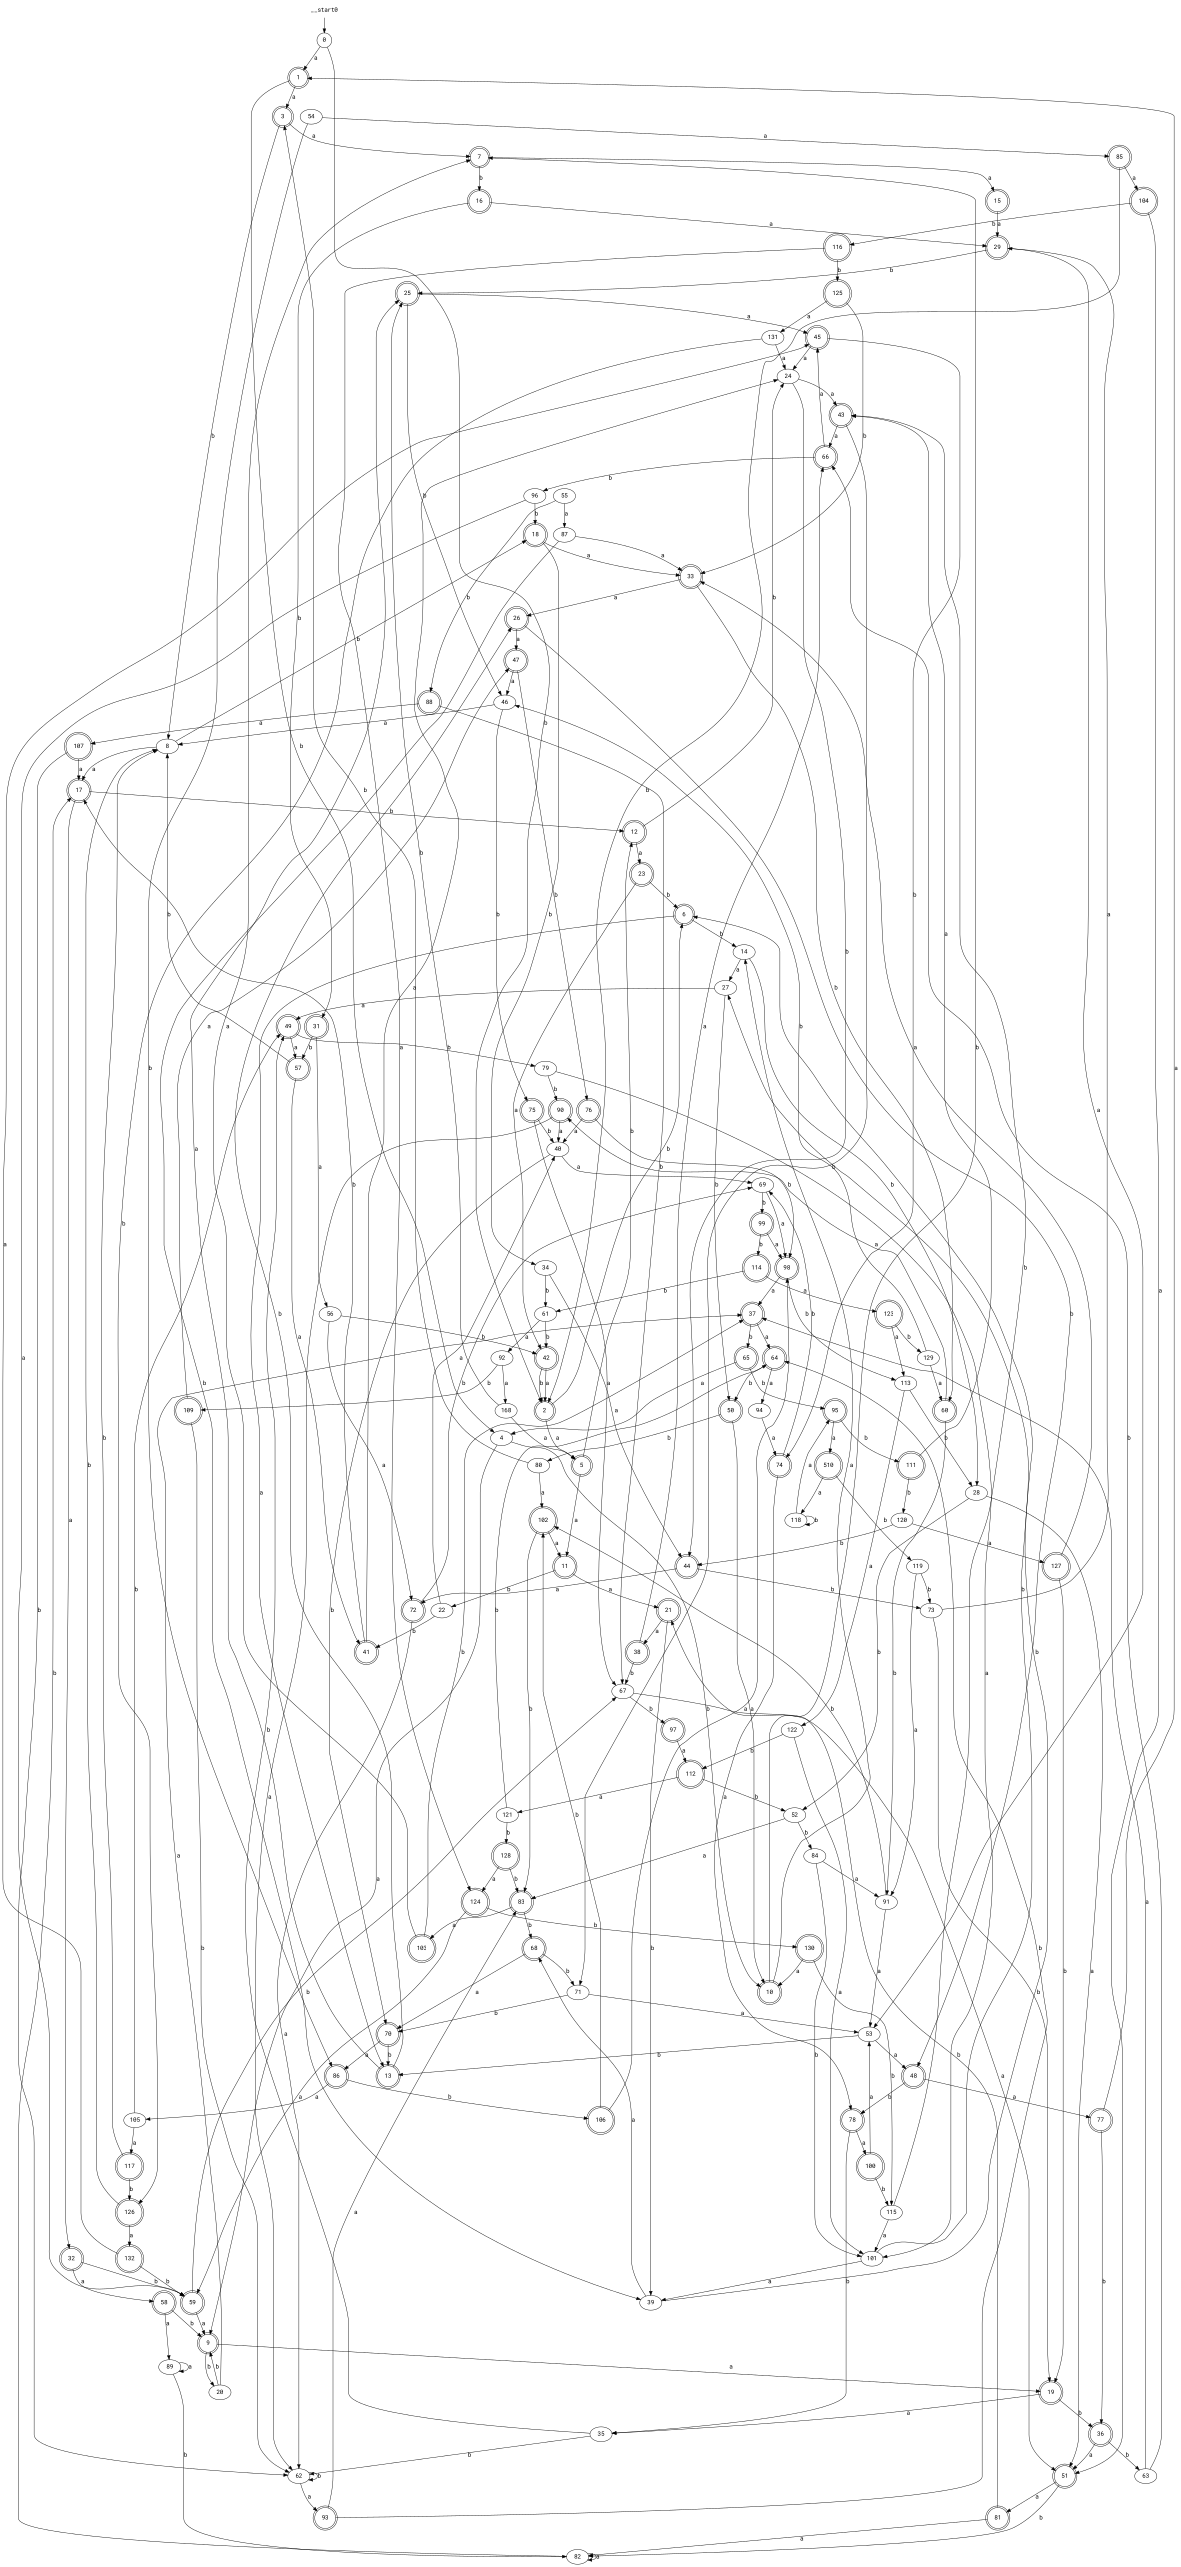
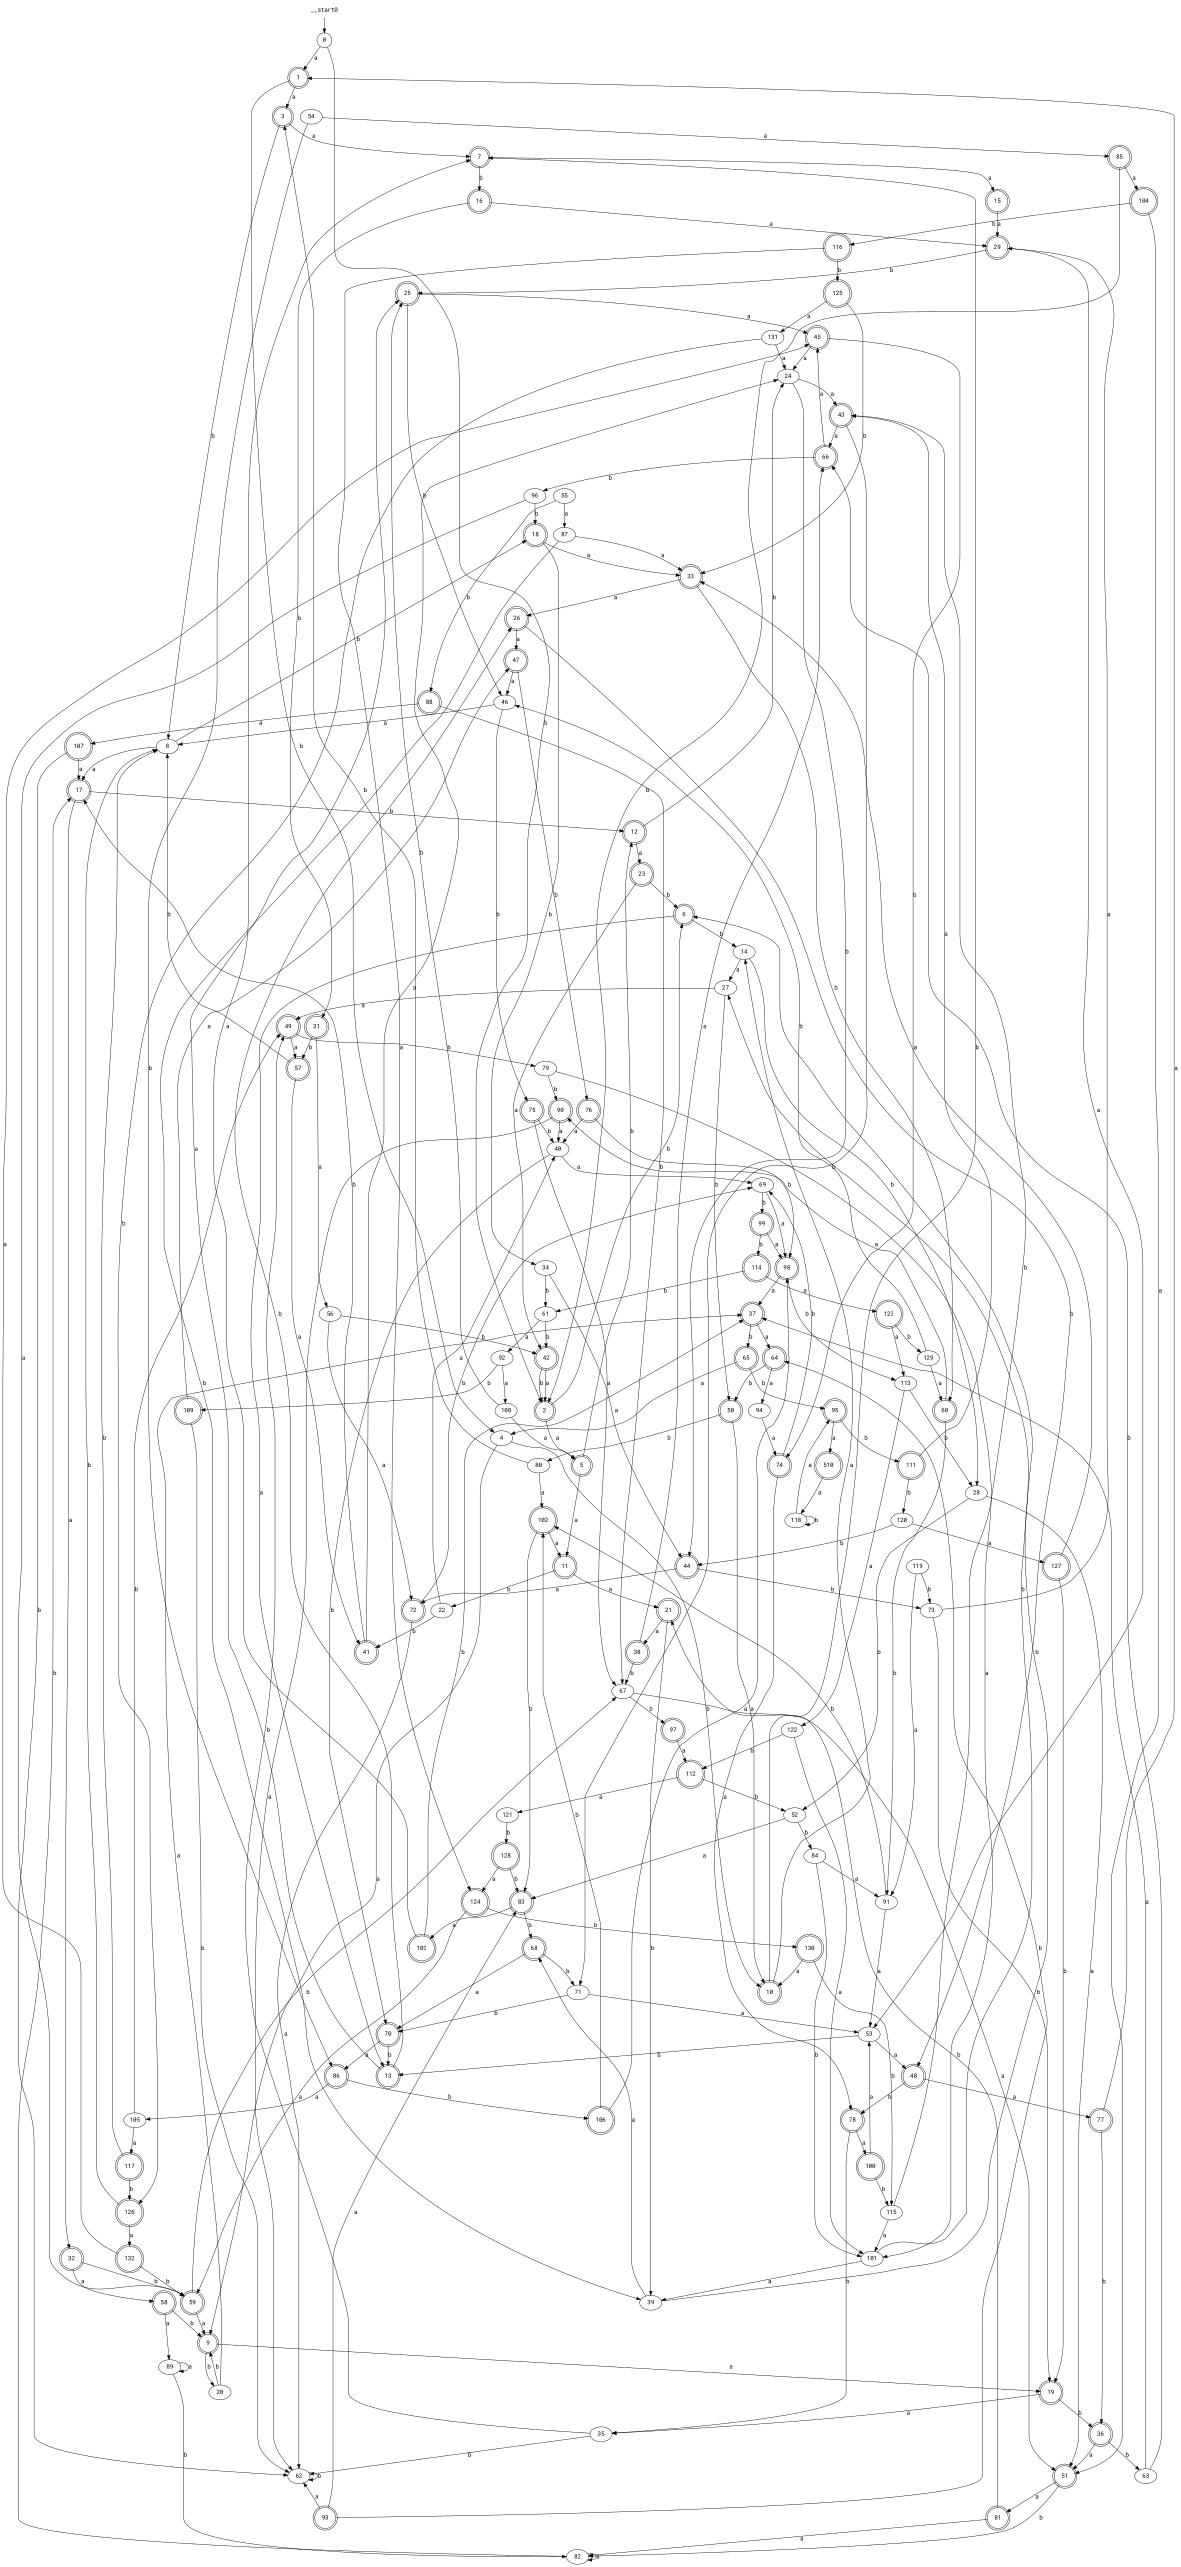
node "168": label "168" -> "108"
edge "121" -> "64": removed, label "b"
edge "510" -> "119": removed, label "b"
edge "62" -> "93": reversed
